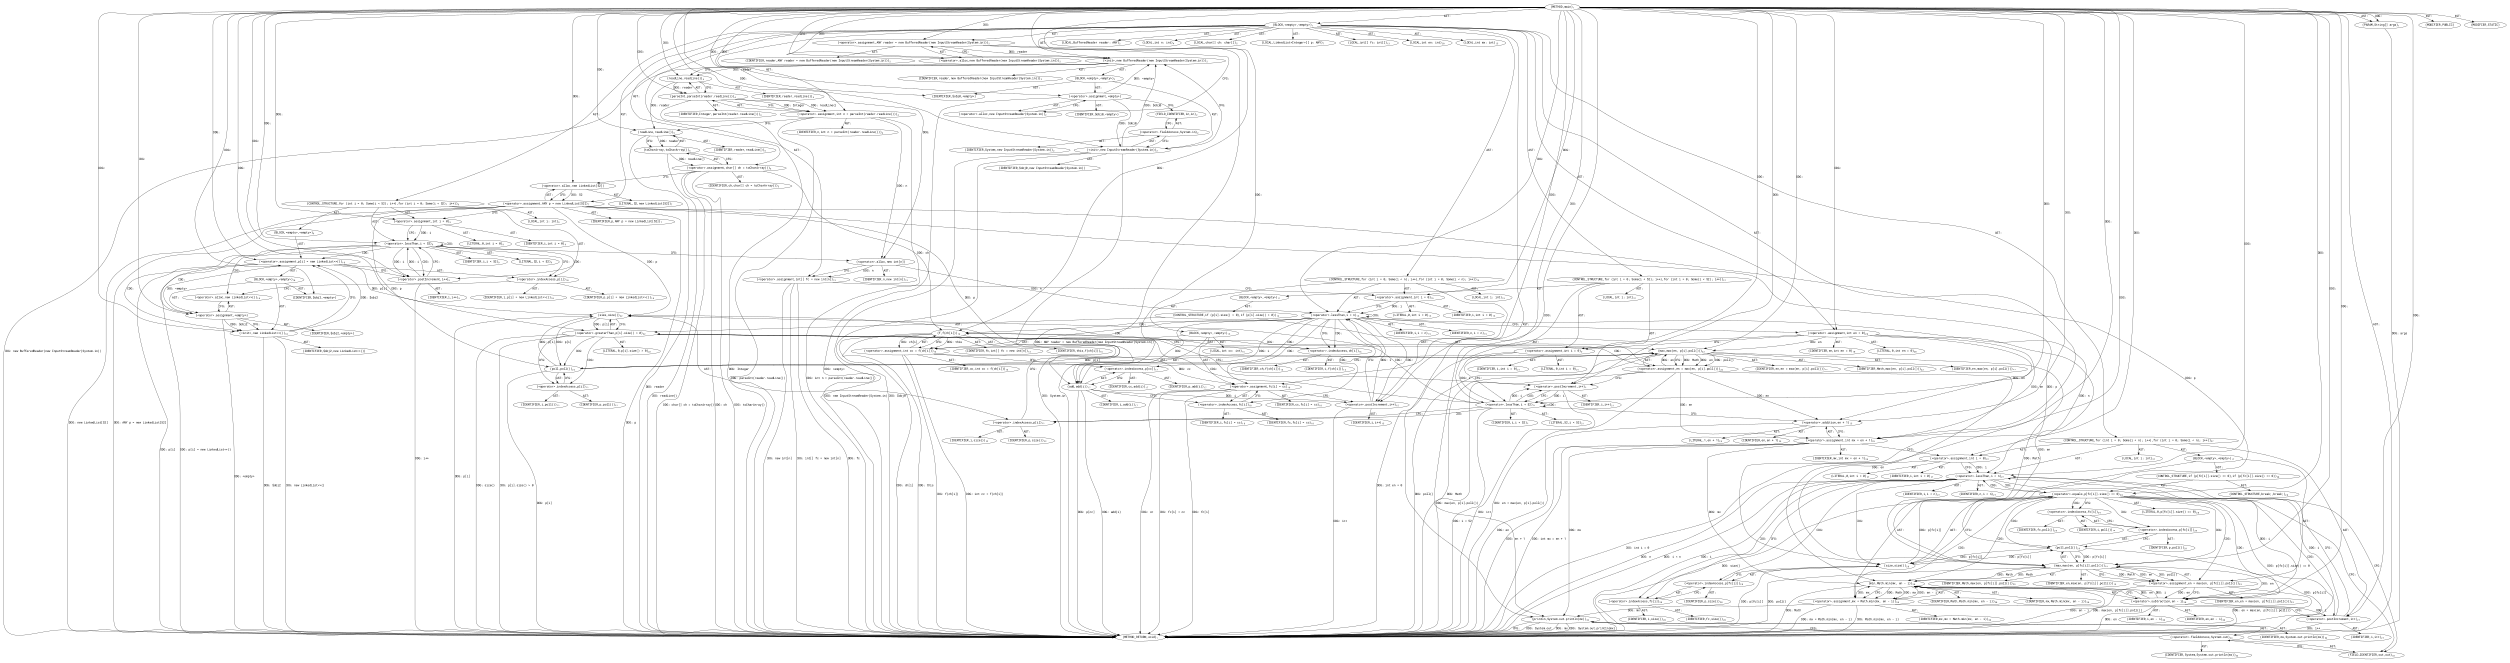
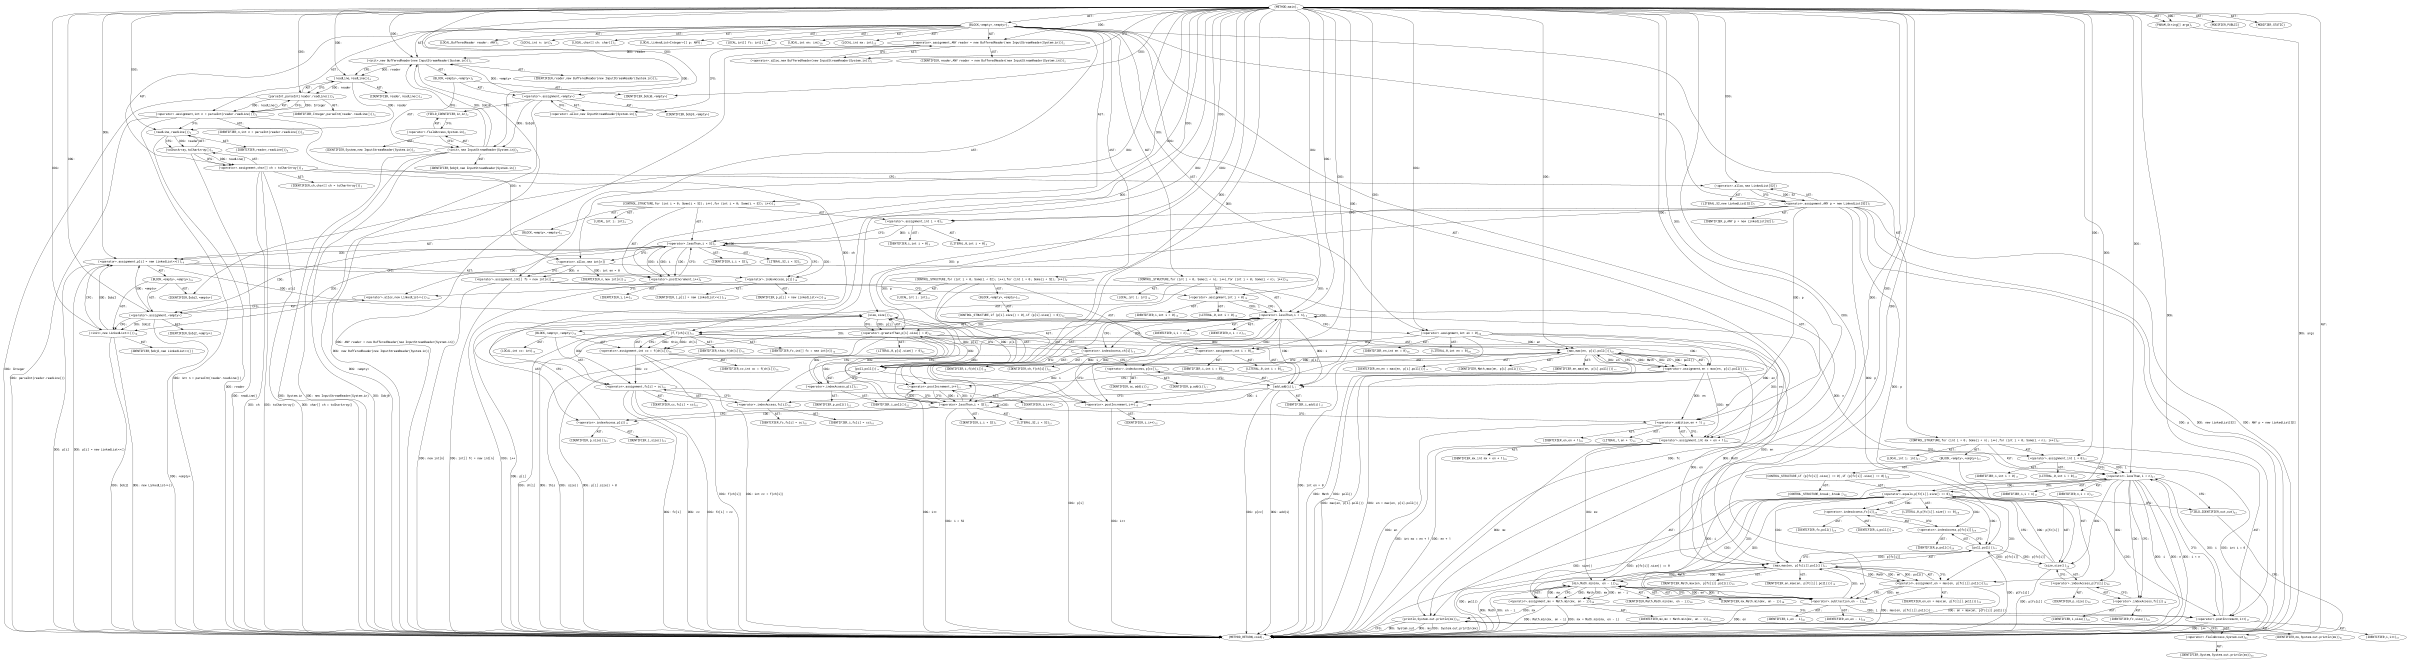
edge "(<operator>.alloc,new int[n])" -> "(IDENTIFIER,n,new int[n])": label "AST: " -> "DDG: int en = 0"
edge "(<operator>.fieldAccess,System.out)" -> "(FIELD_IDENTIFIER,out,out)": removed, label "AST:"
